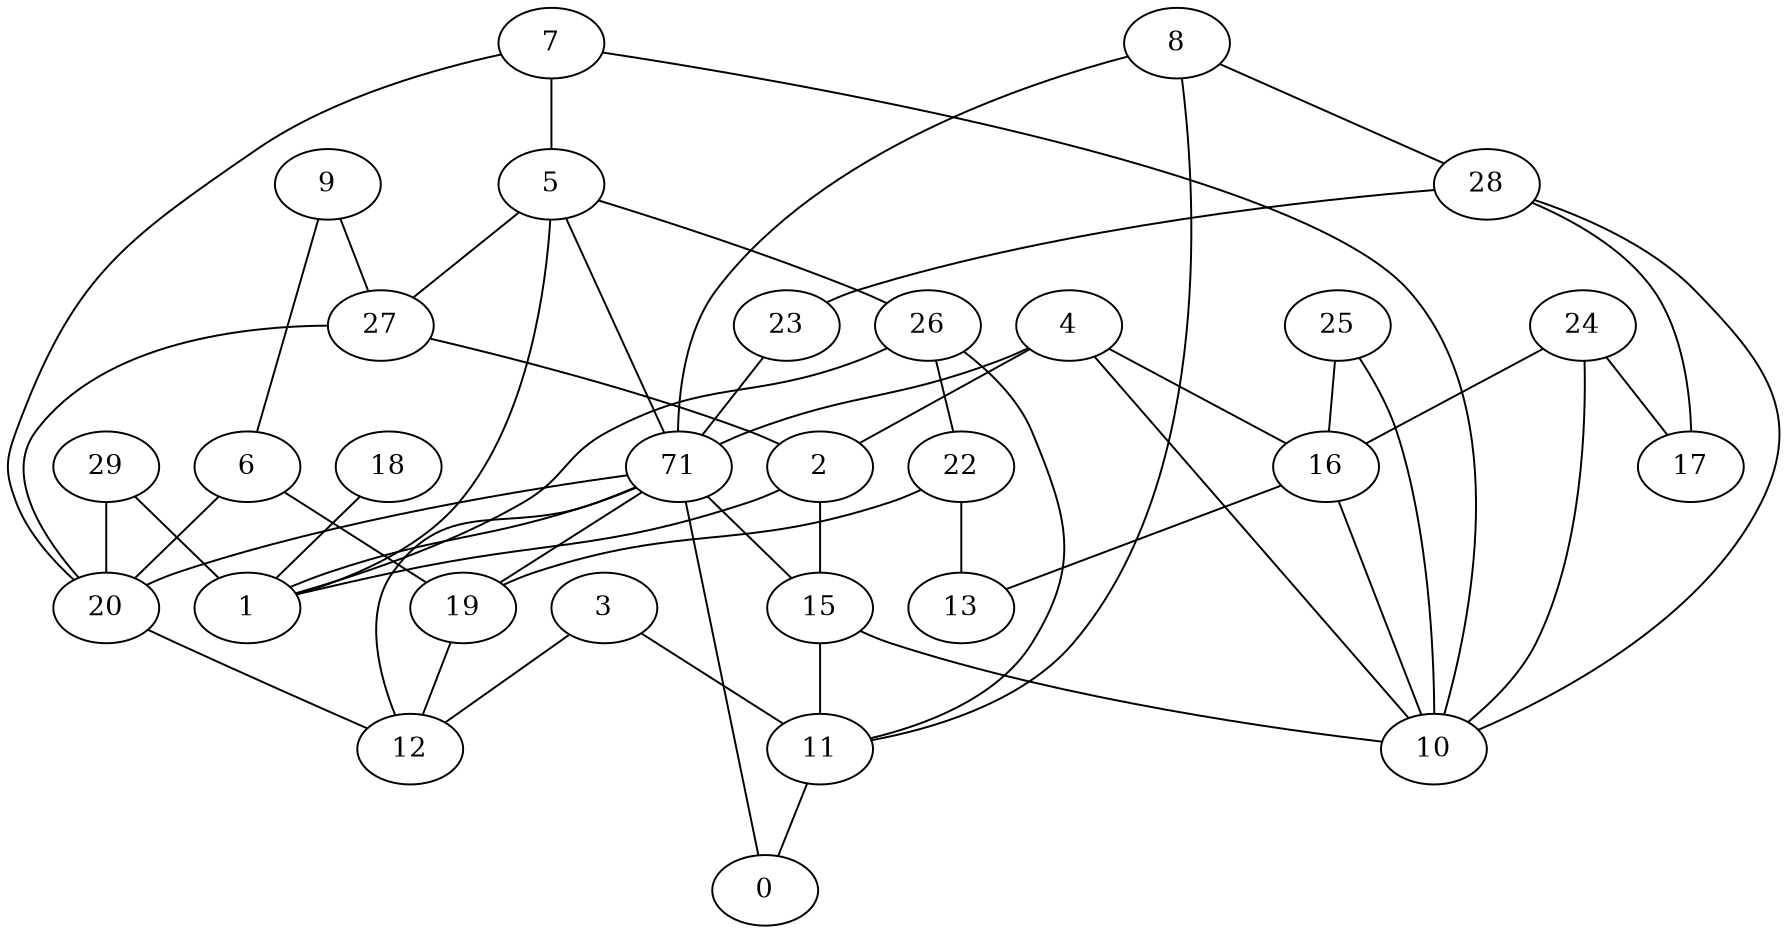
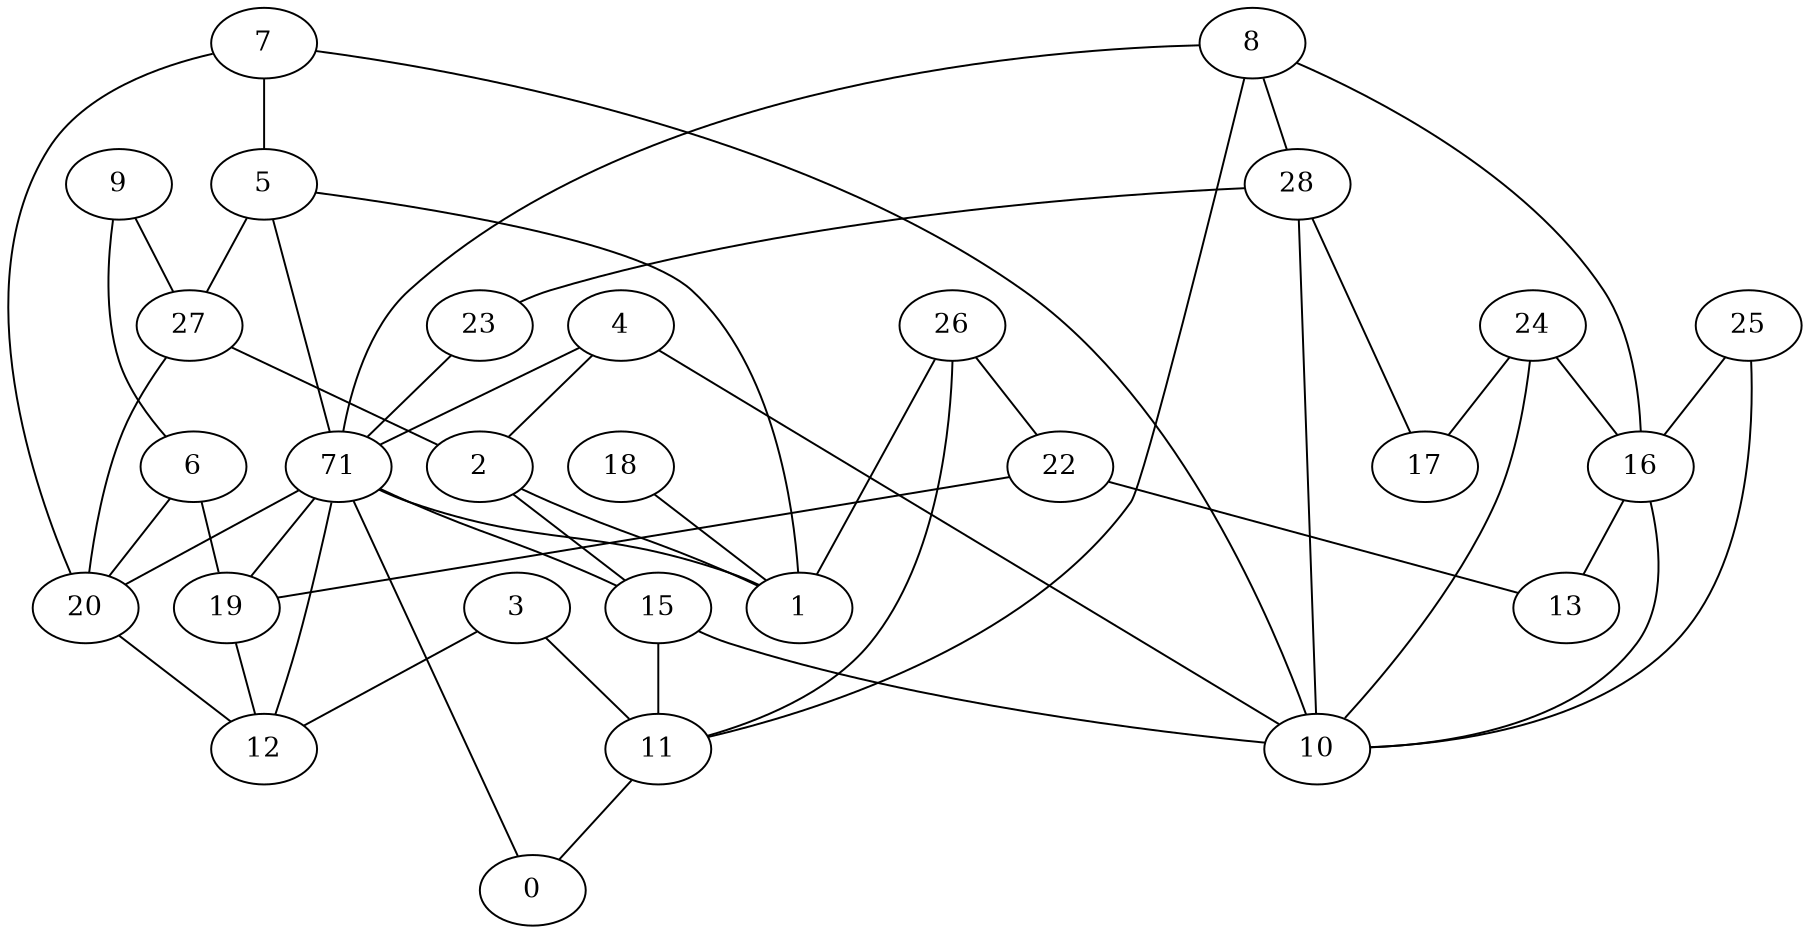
edge "5" -- "26": removed
edge "4" -- "16": now "8" -- "16"
node "29": removed
